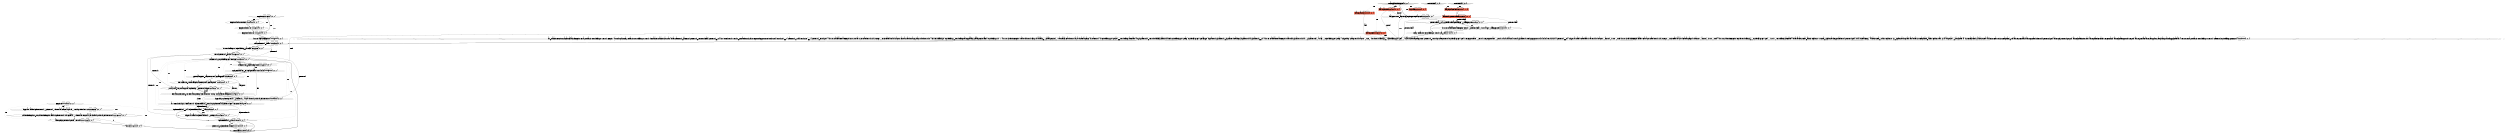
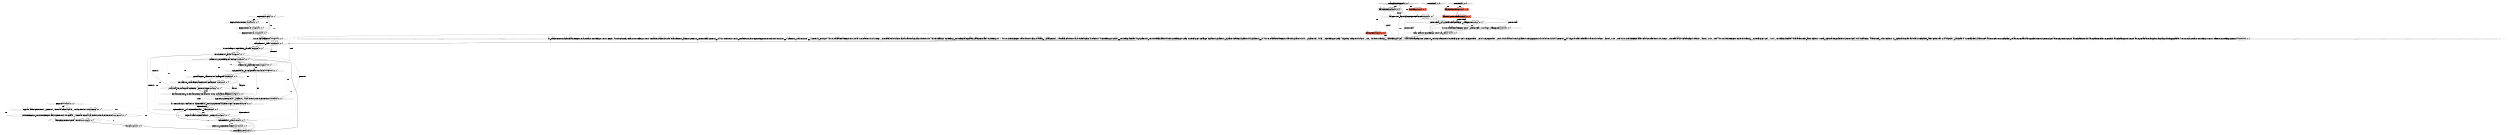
node "final long accountId@@@2@@@['0', '0', '1']": fillcolor tomato -> lightgray
node "final Long vlanId@@@2@@@['0', '0', '1']": removed
